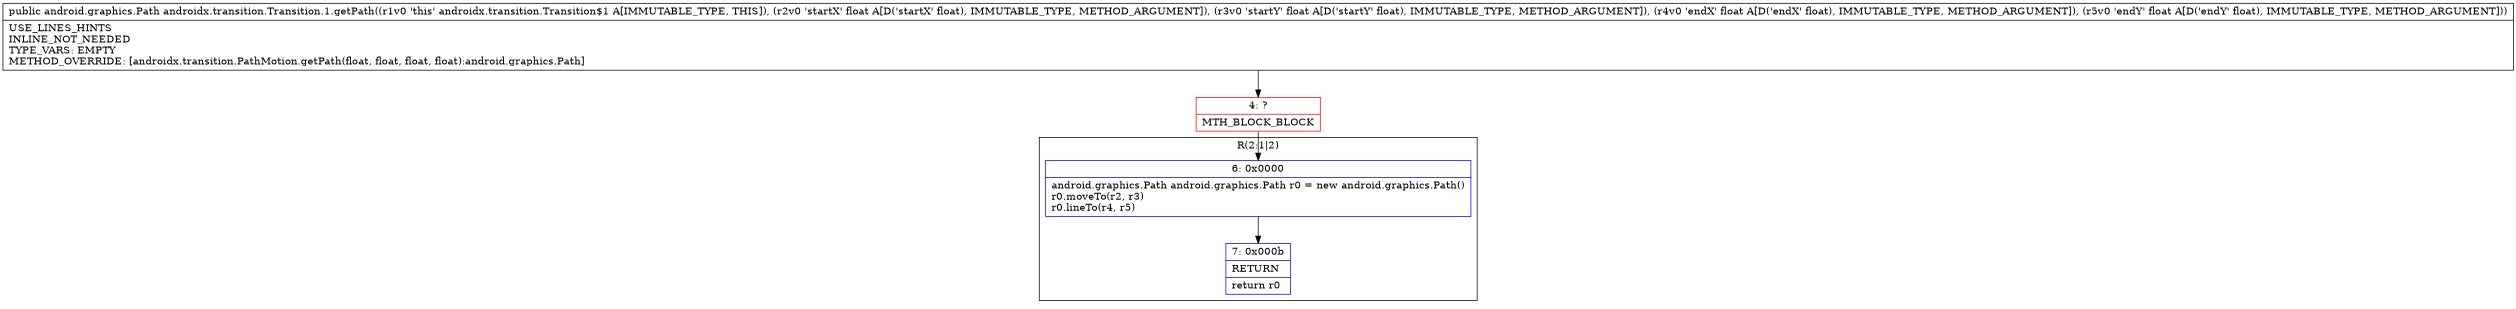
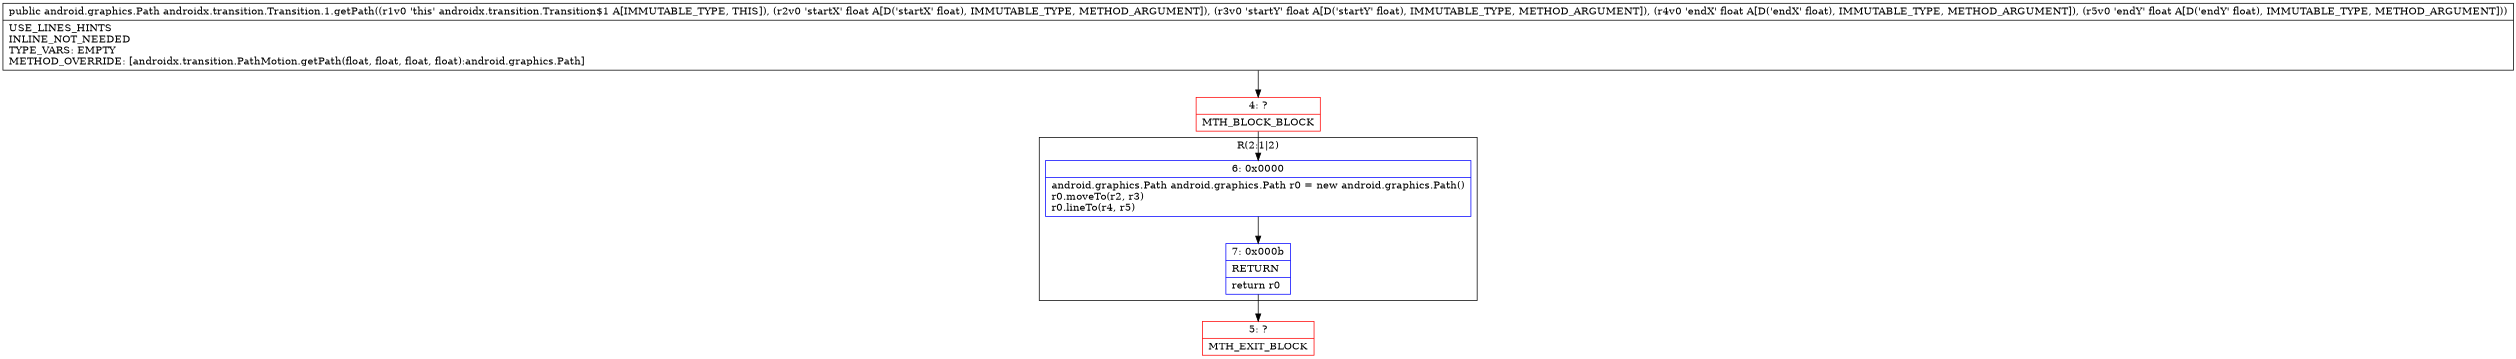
node "5: ?": added
